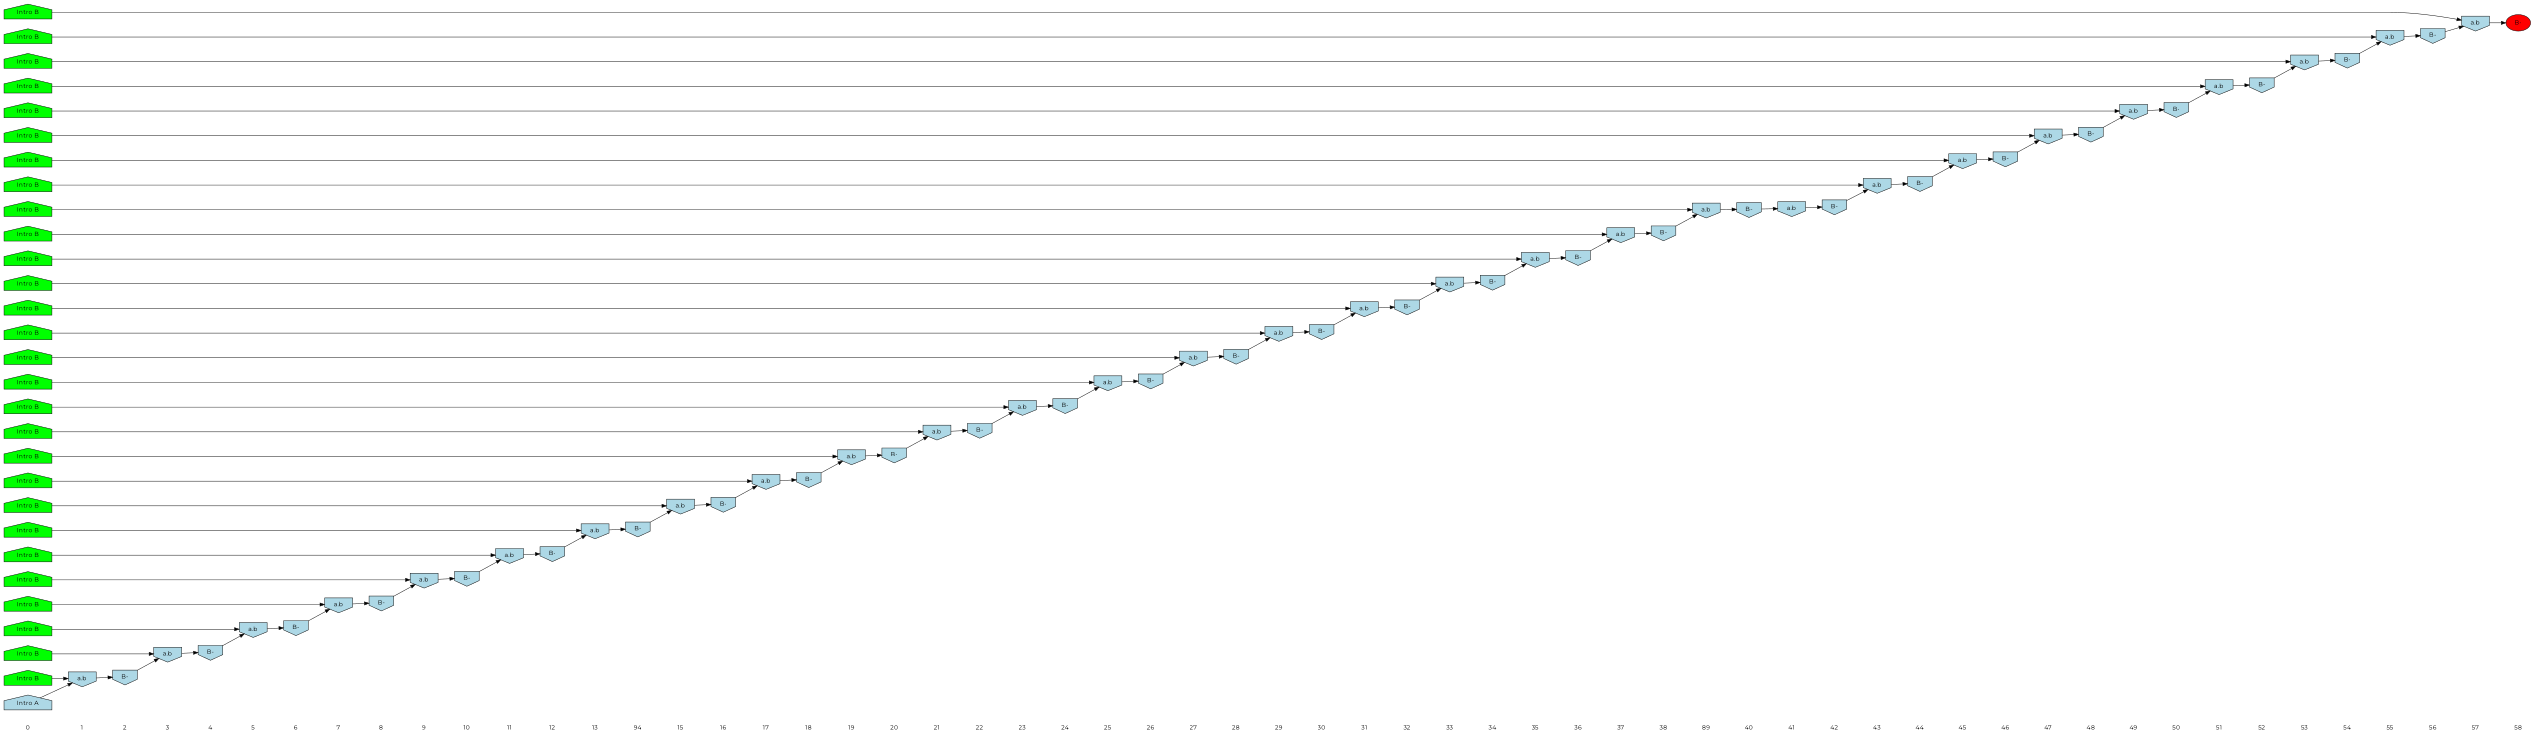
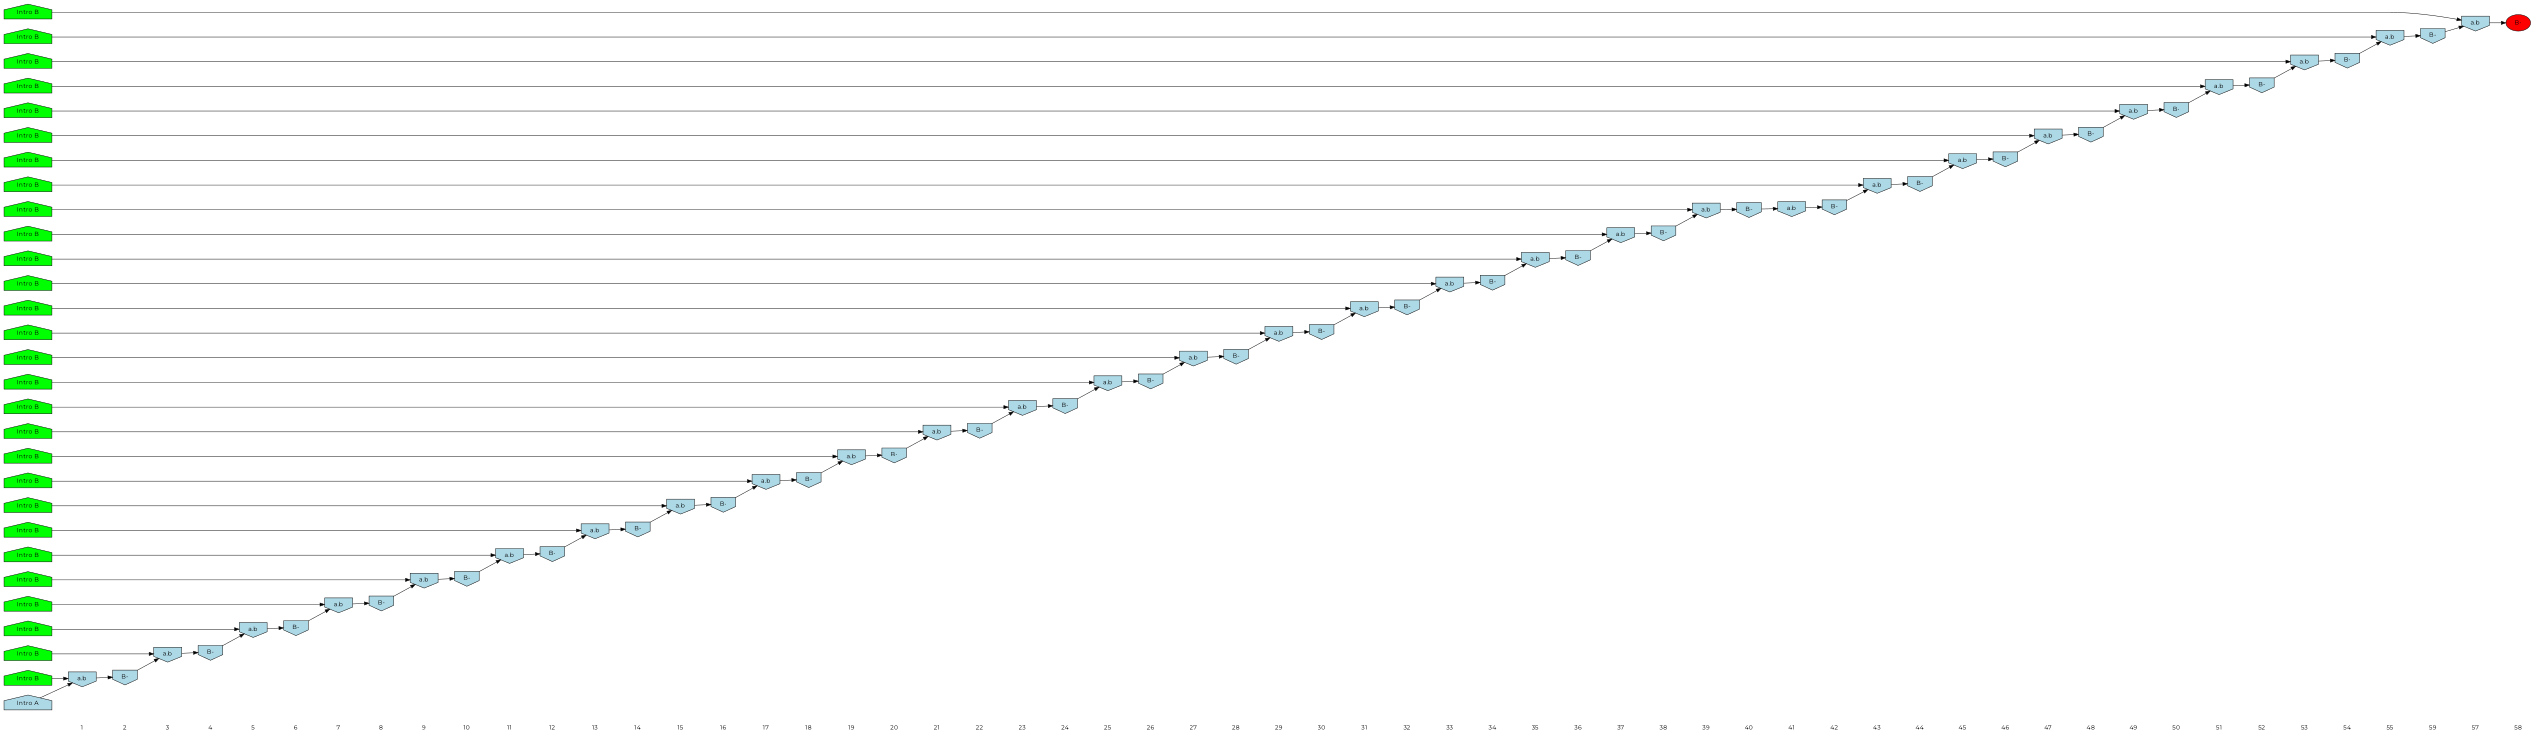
node "0": removed
node "94": label "94" -> "14"
node "89": label "89" -> "39"
node "56": label "56" -> "59"
